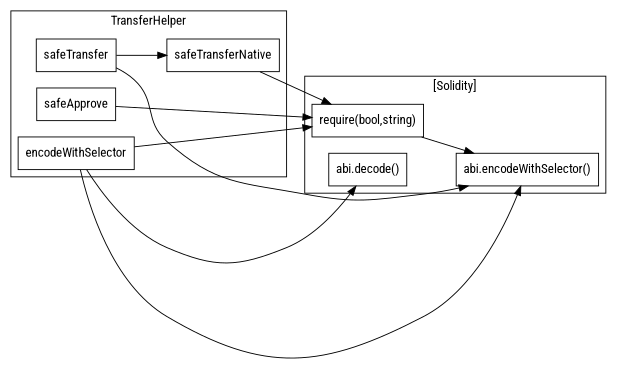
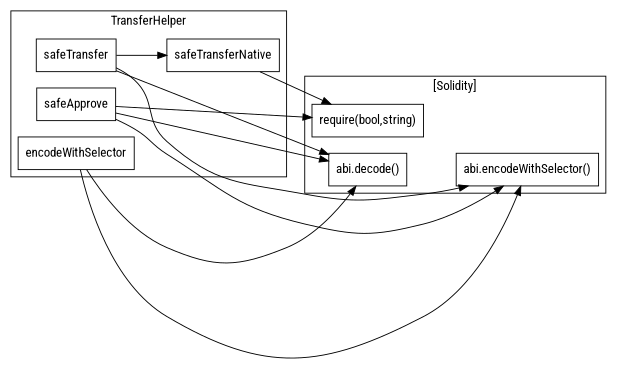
edge "safeTransfer" -> "abi.decode()": added
edge "safeApprove" -> "abi.decode()": added
edge "encodeWithSelector" -> "require(bool,string)": removed
edge "require(bool,string)" -> "abi.encodeWithSelector()": now "safeApprove" -> "abi.encodeWithSelector()"
